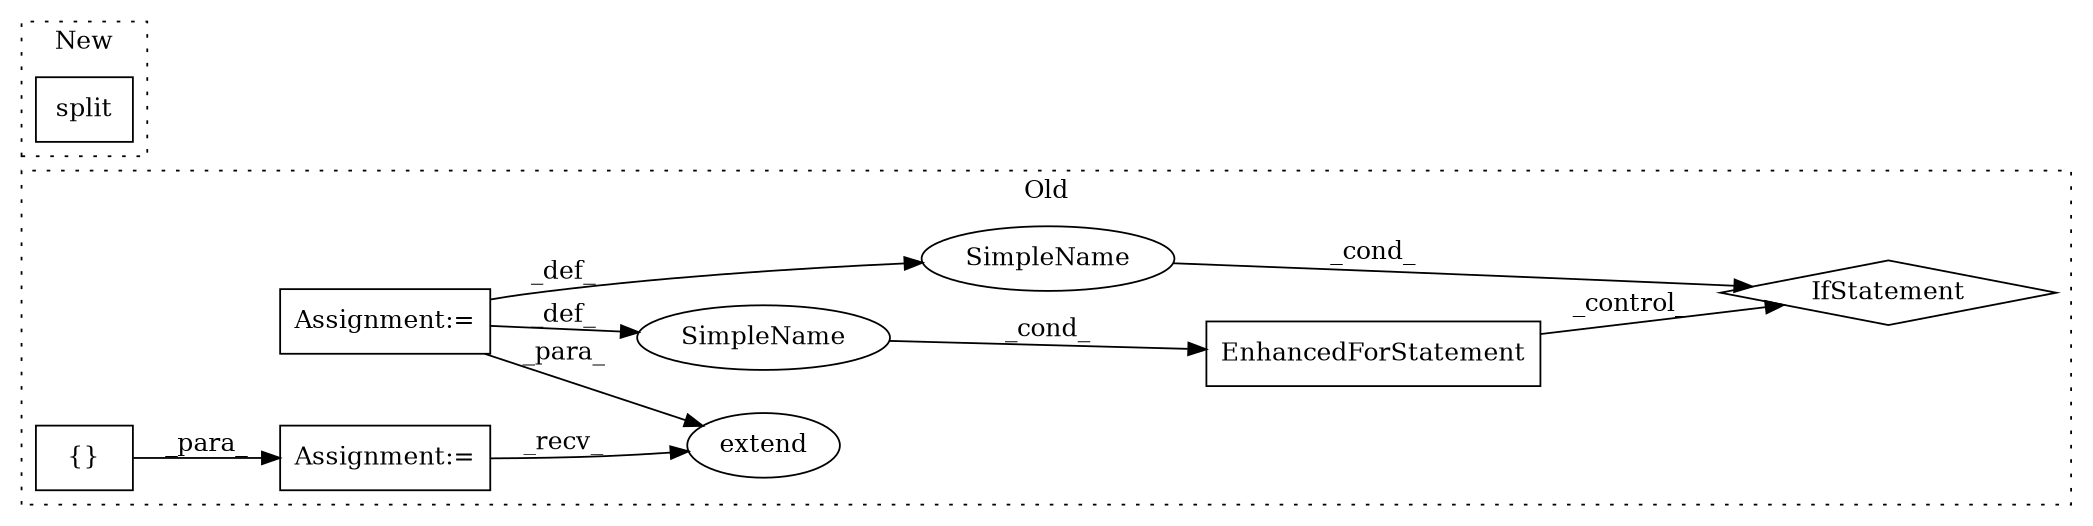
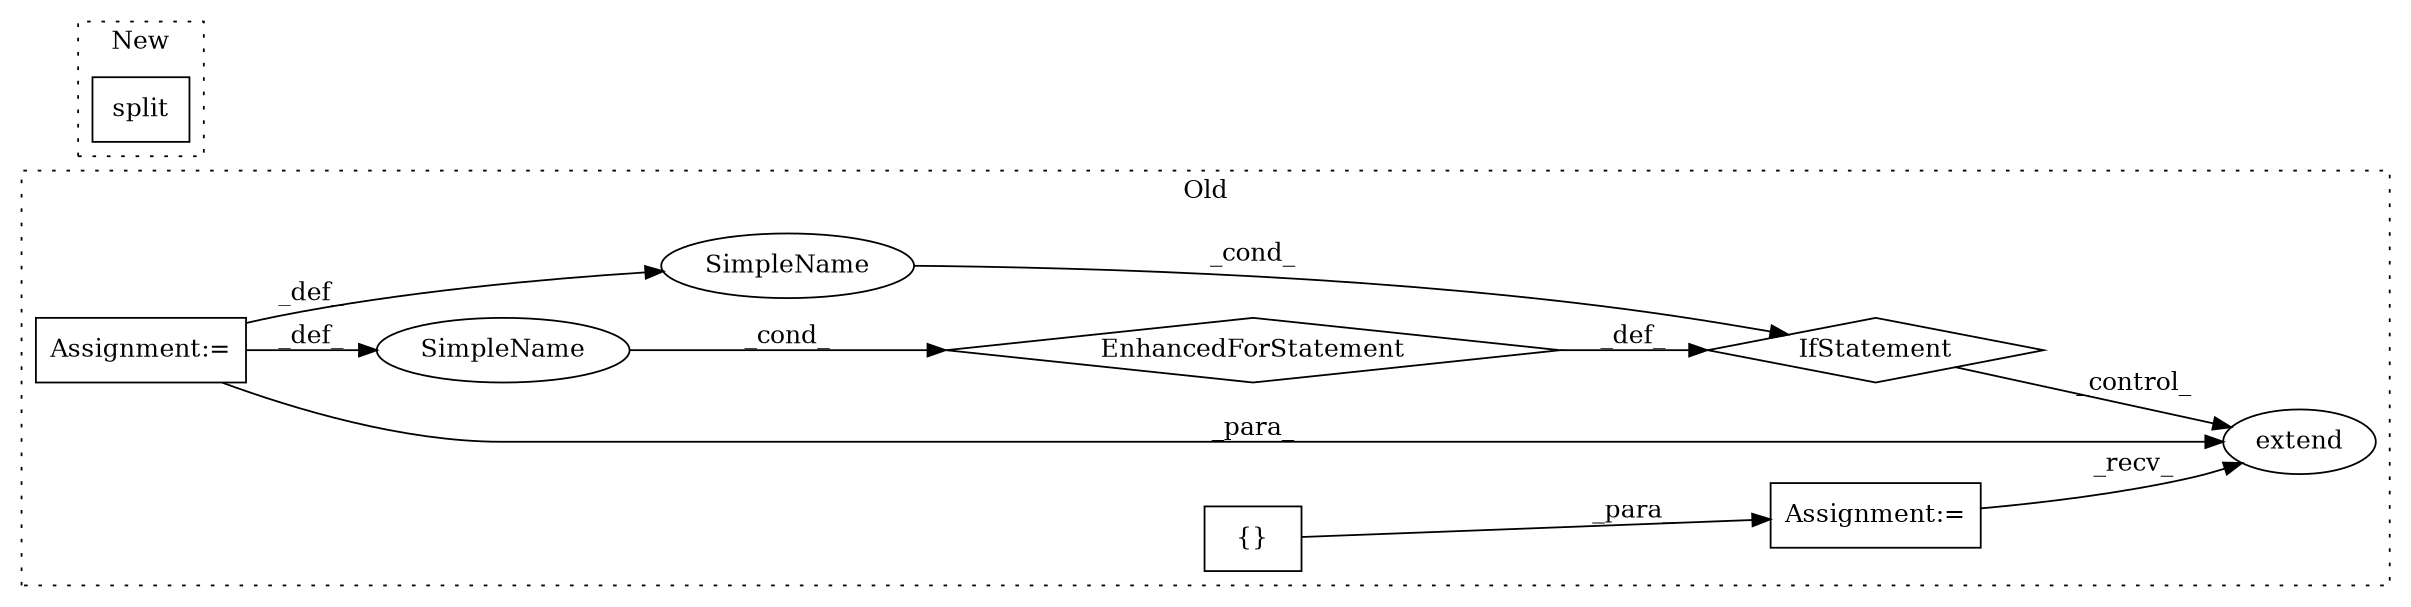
edge "EnhancedForStatement" -> "IfStatement": label "_control_" -> "_def_"
node "EnhancedForStatement": shape box -> diamond
edge "IfStatement" -> "extend": added, label "_control_"
